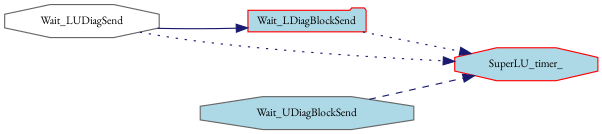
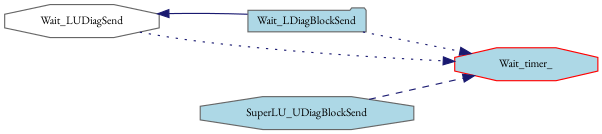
node "Wait_LDiagBlockSend": color red -> gray40
edge "Wait_LUDiagSend" -> "Wait_LDiagBlockSend": reversed
node "SuperLU_timer_": label "SuperLU_timer_" -> "Wait_timer_"
node "Wait_UDiagBlockSend": label "Wait_UDiagBlockSend" -> "SuperLU_UDiagBlockSend"
